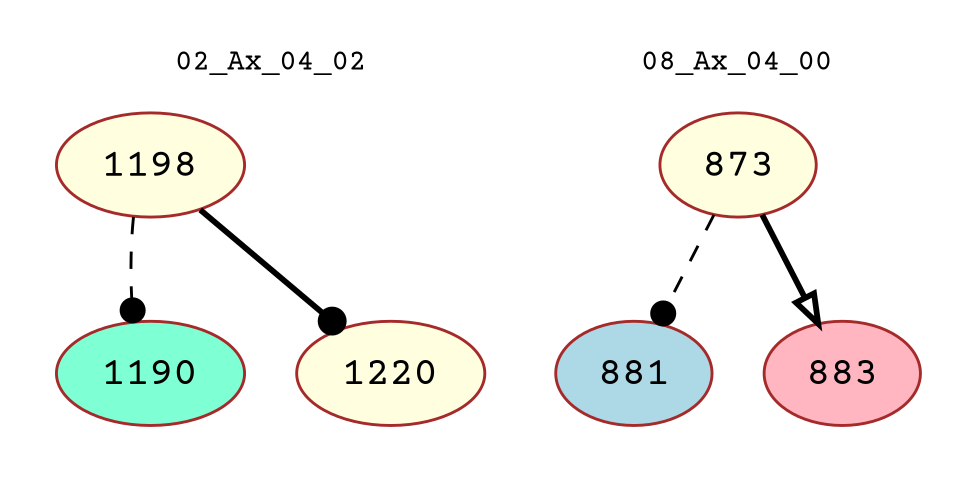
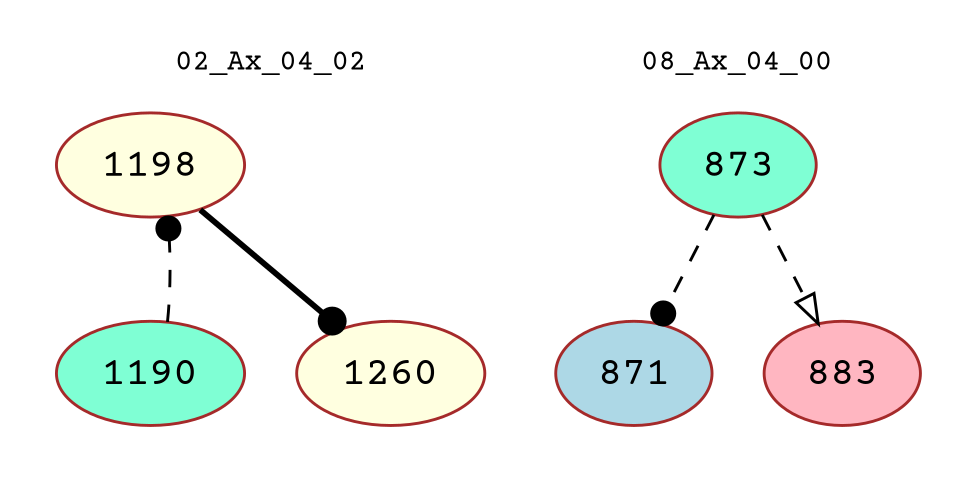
node "873": fillcolor lightyellow -> aquamarine
edge "873" -> "883": style bold -> dashed
edge "1198" -> "1190": reversed
node "1220": label "1220" -> "1260"
node "881": label "881" -> "871"
